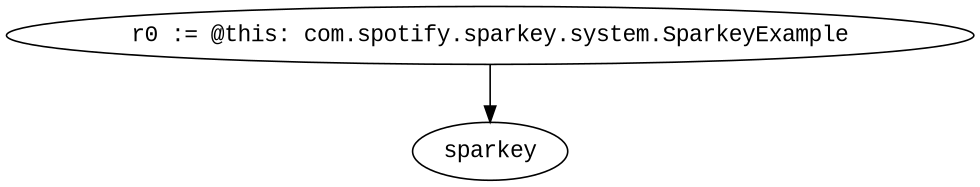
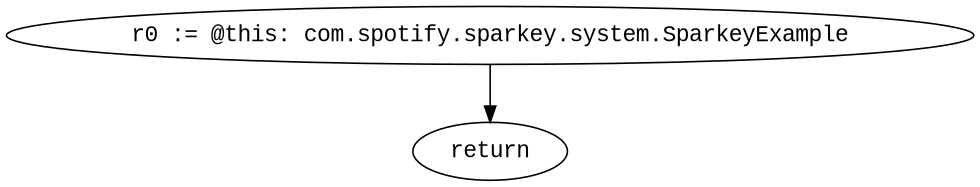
node "sparkey": label "sparkey" -> "return"
